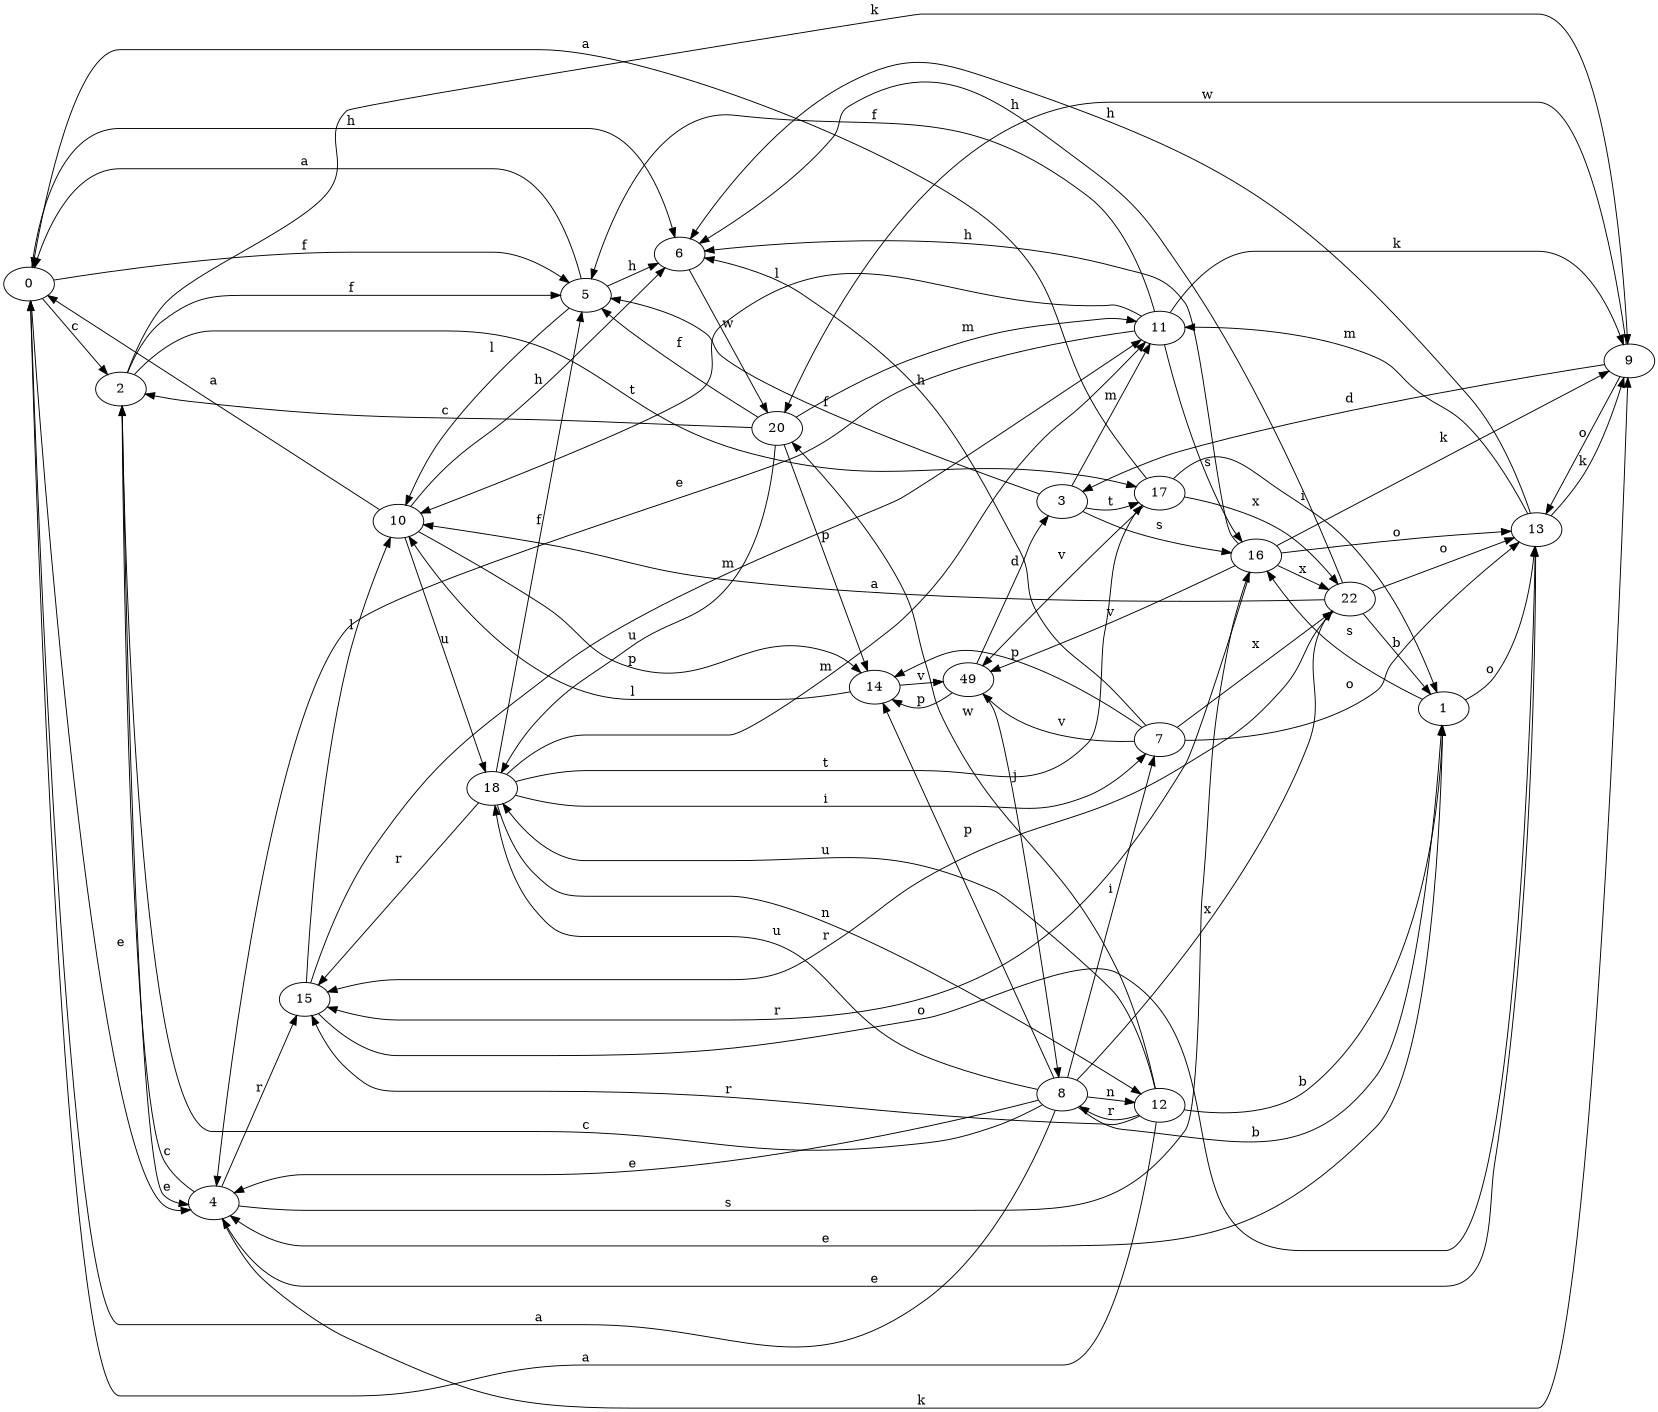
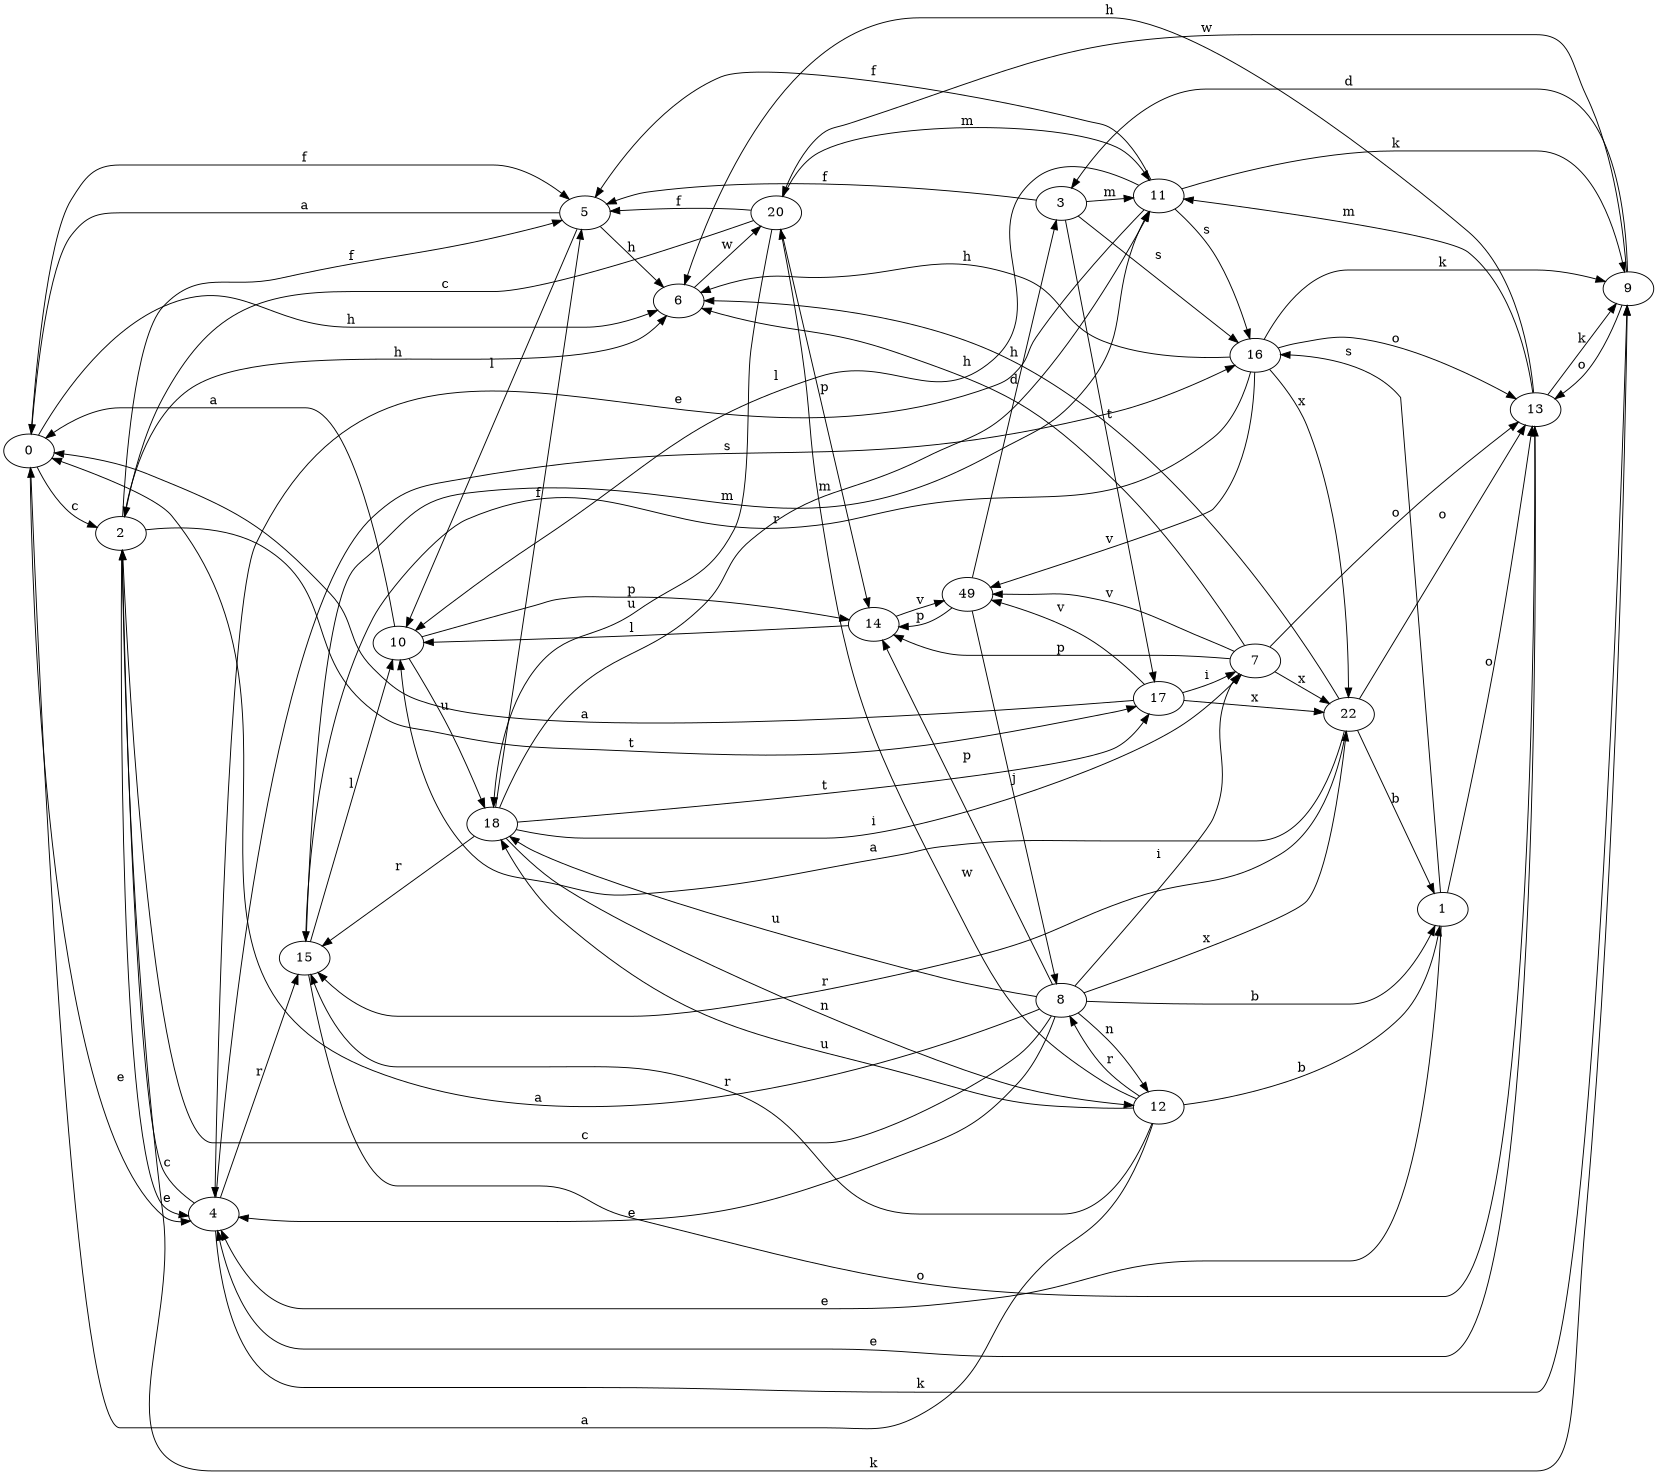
edge "10" -> "6": now "2" -> "6"
edge "17" -> "1": now "17" -> "7"
